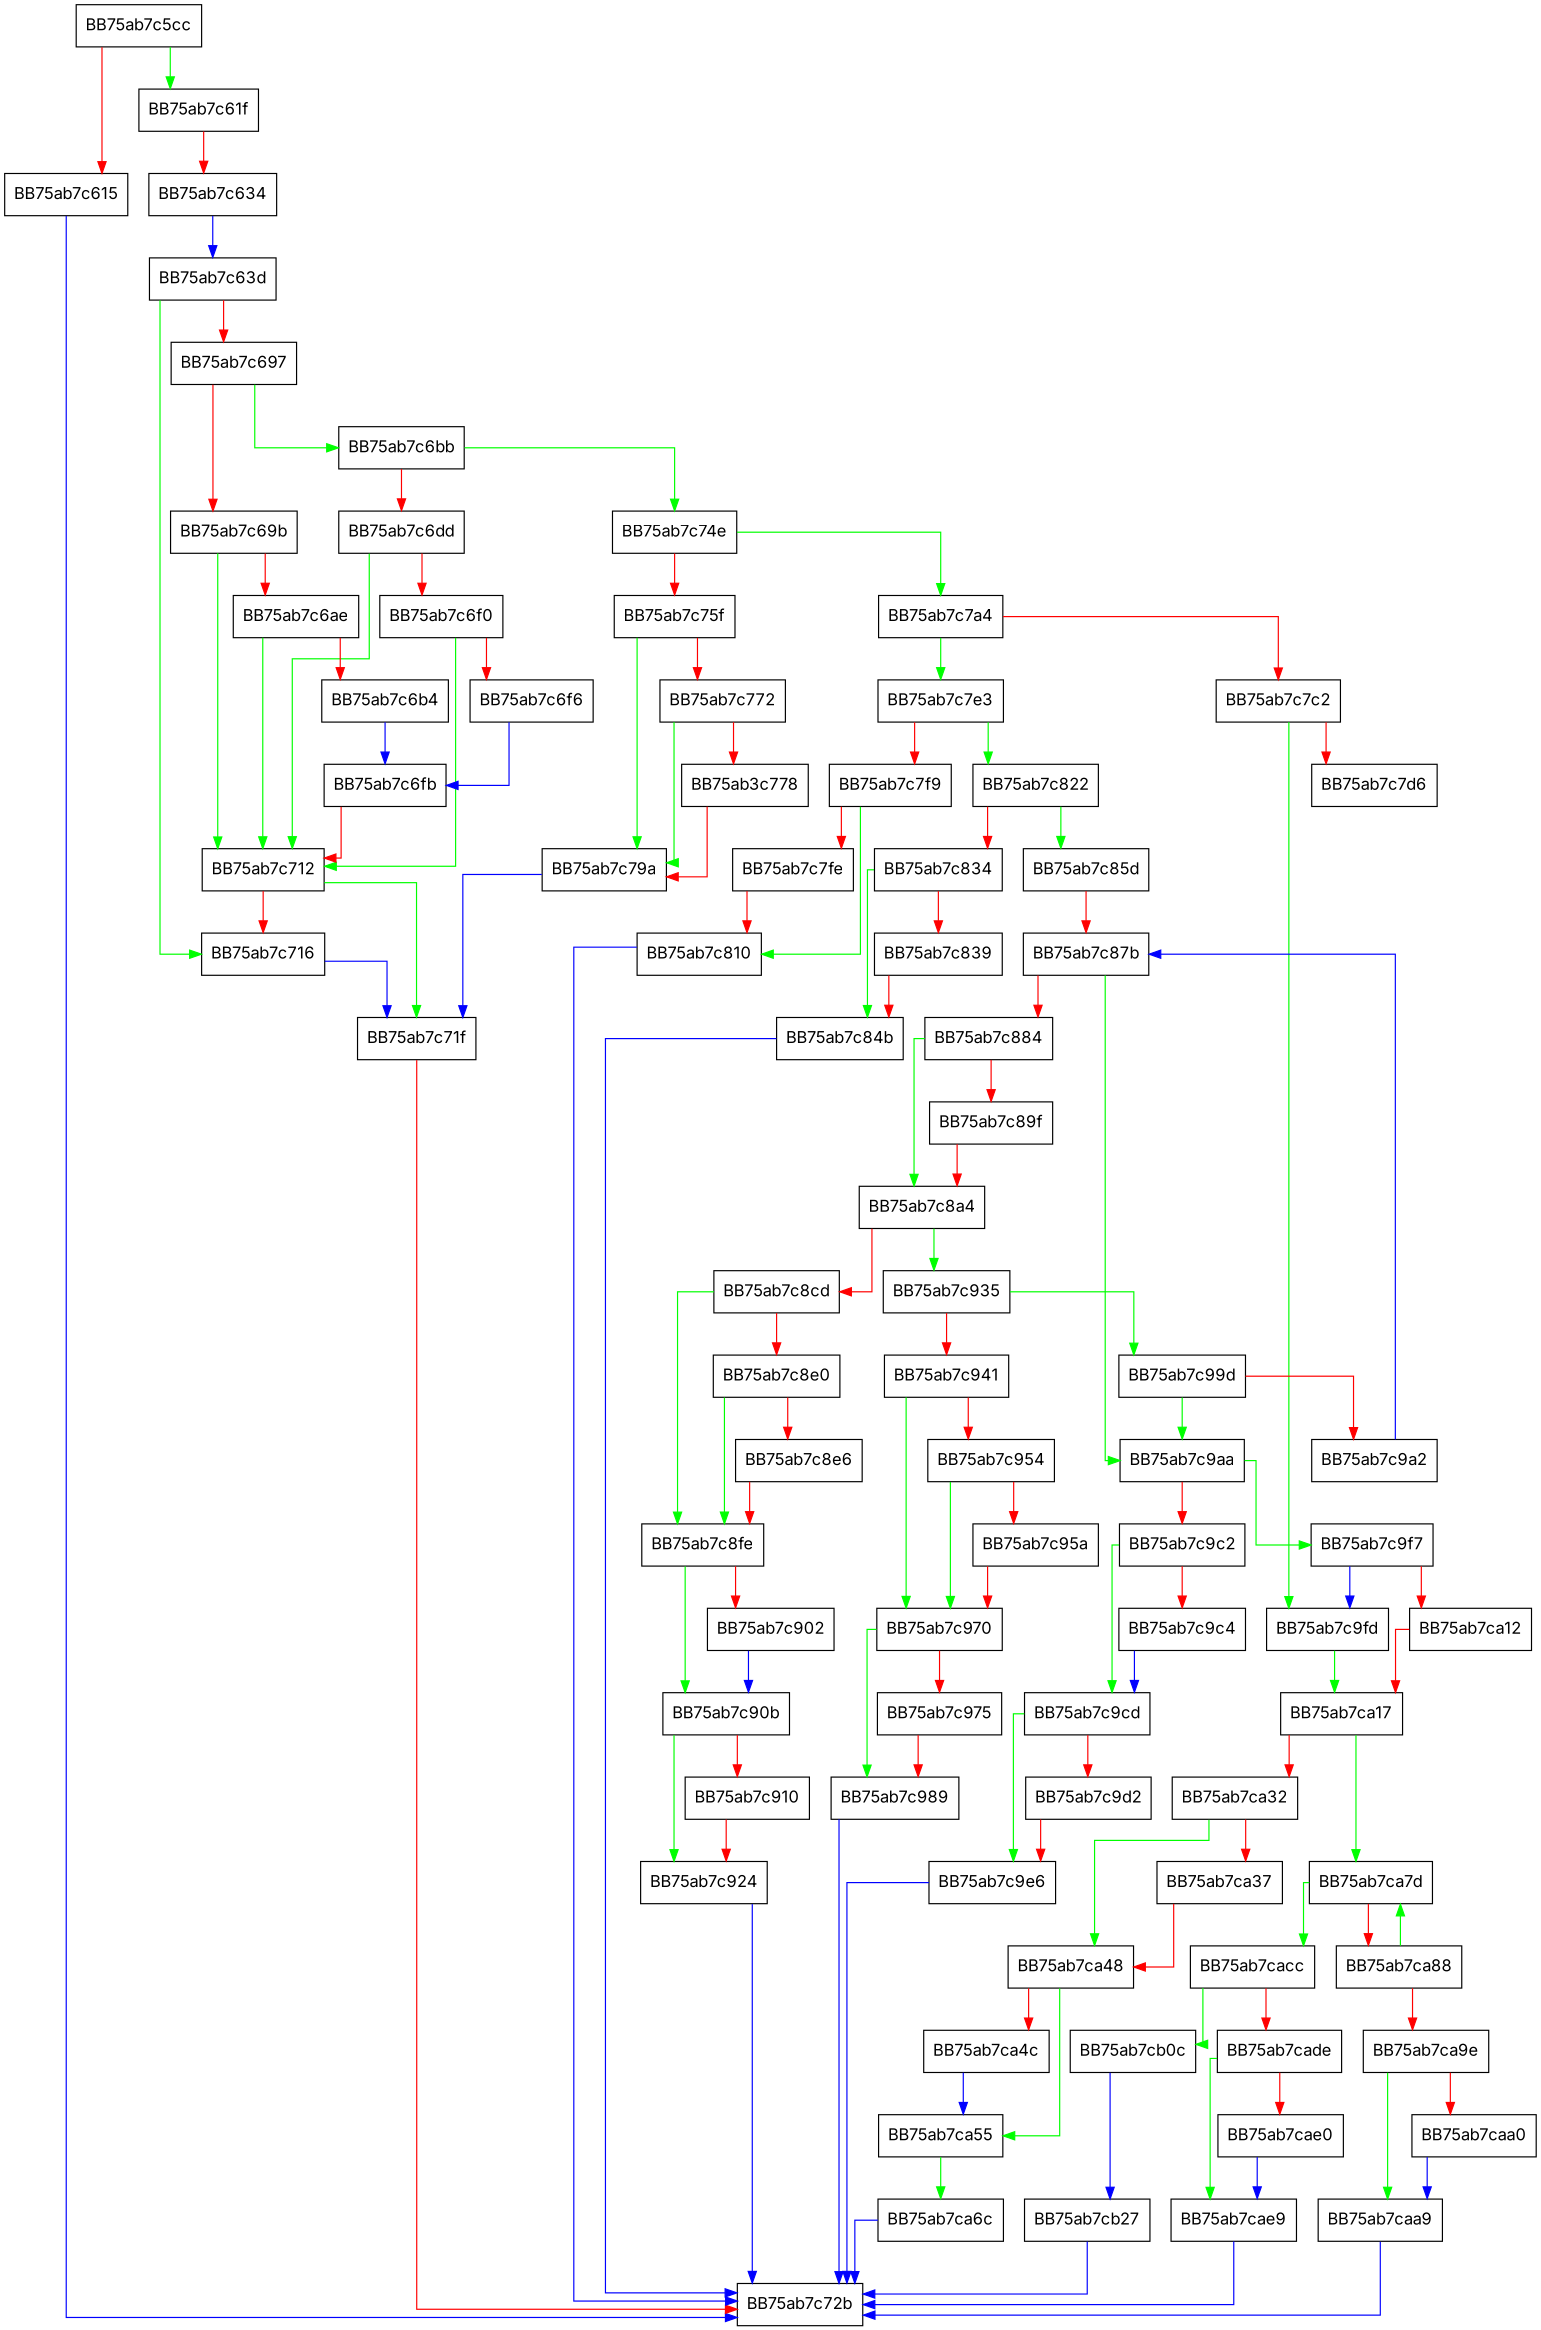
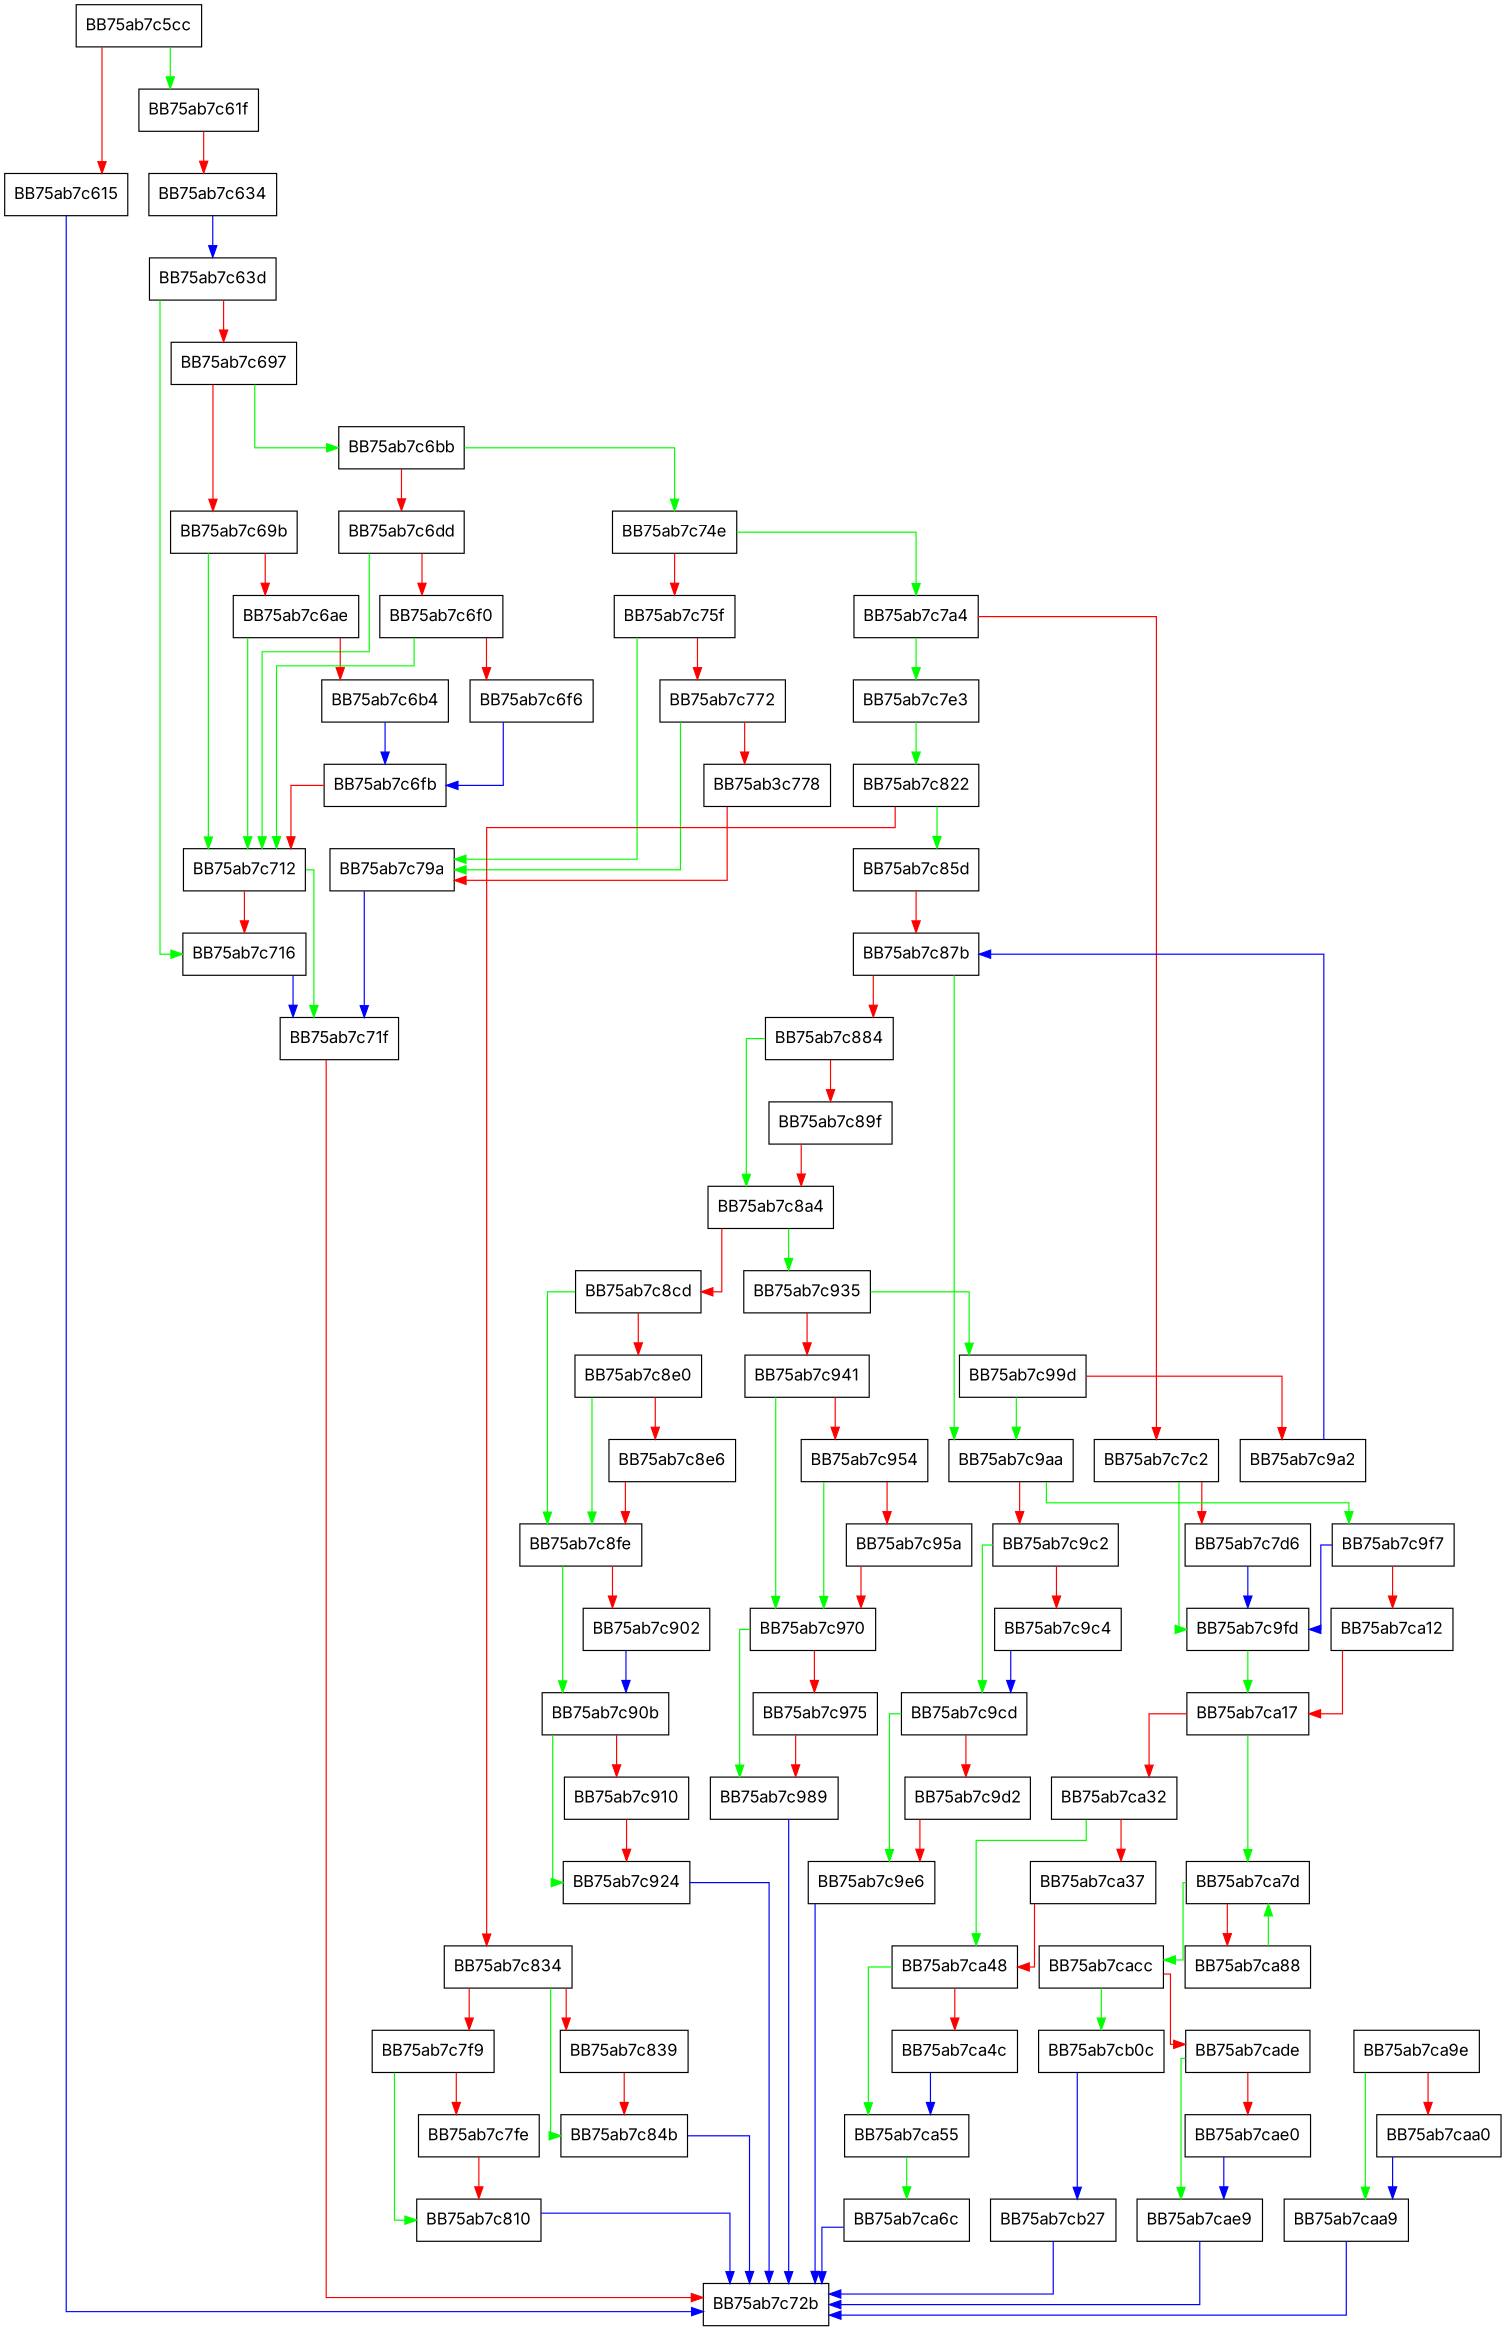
edge "BB75ab7c7e3" -> "BB75ab7c7f9": now "BB75ab7c834" -> "BB75ab7c7f9"
edge "BB75ab7c7d6" -> "BB75ab7c9fd": added
edge "BB75ab7ca88" -> "BB75ab7ca9e": removed
